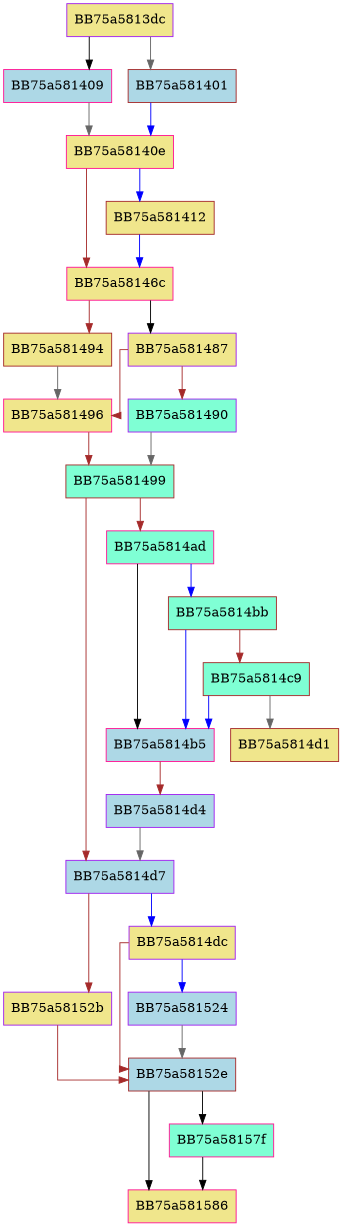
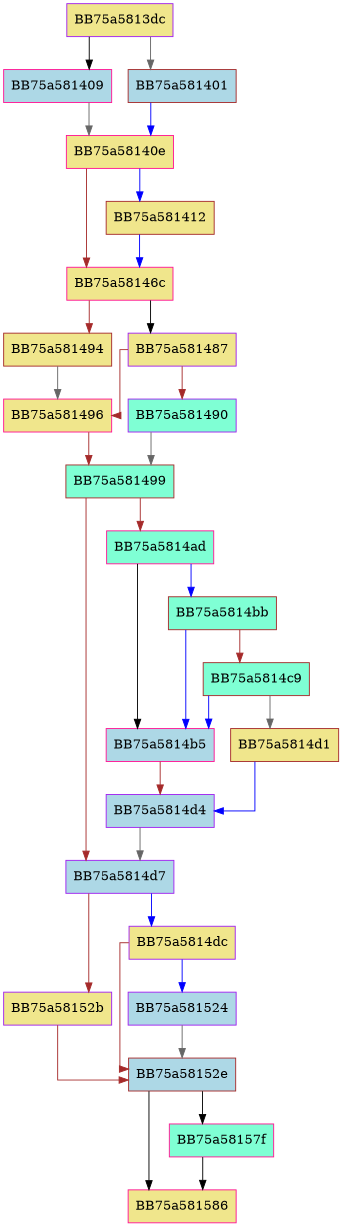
edge "BB75a5814d1" -> "BB75a5814d4": added
